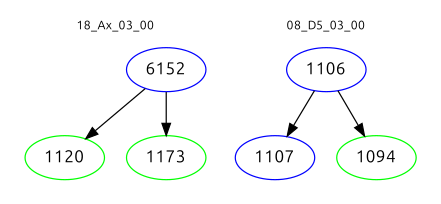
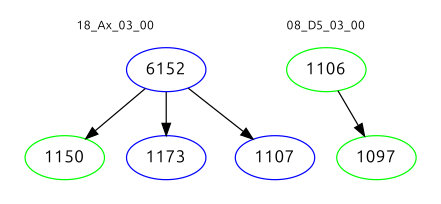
node "1106": color blue -> green
edge "1106" -> "1107": now "6152" -> "1107"
node "1120": label "1120" -> "1150"
node "1173": color green -> blue
node "1094": label "1094" -> "1097"
